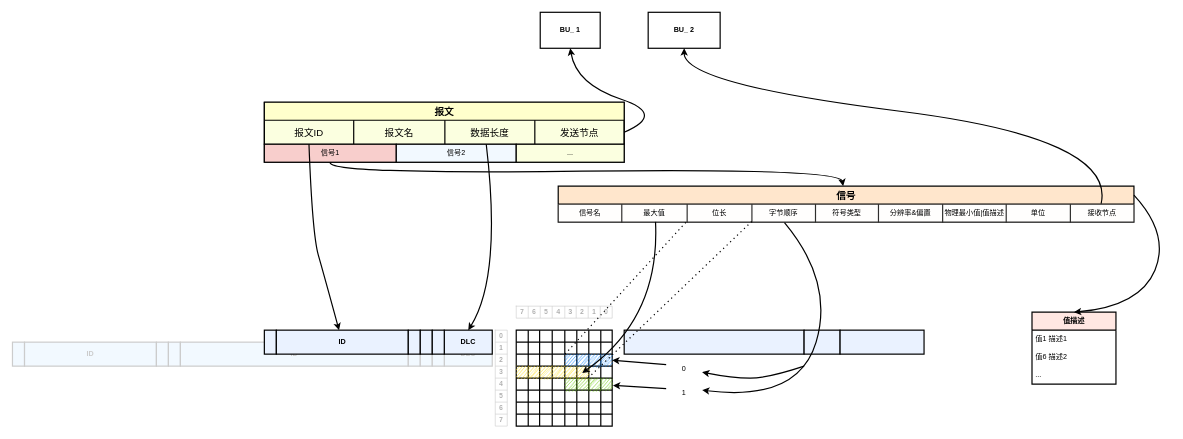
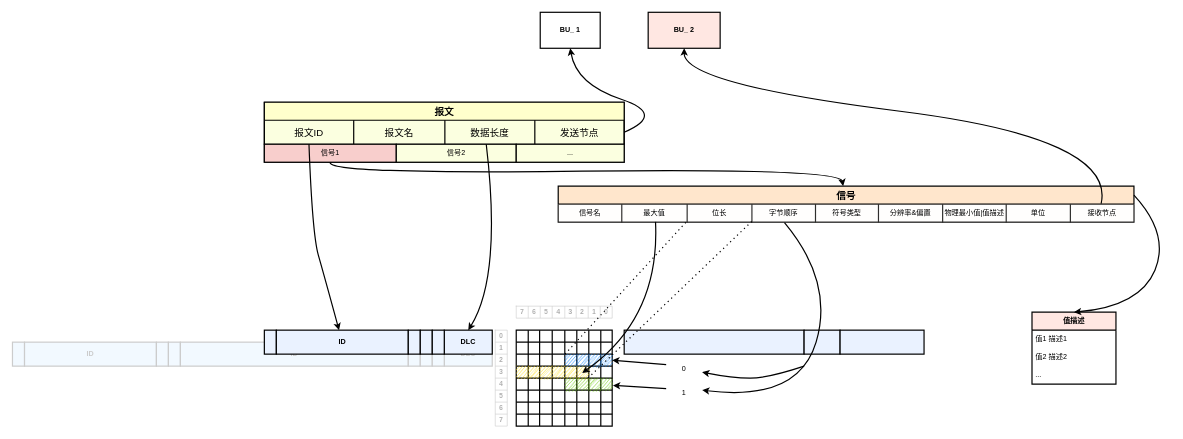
node "BU_ 2": fillcolor #ffffff -> #ffe7e2
node "信号2": fillcolor #f2f9ff -> #fbffe0
node "值6 描述2": label "值6 描述2" -> "值2 描述2"
